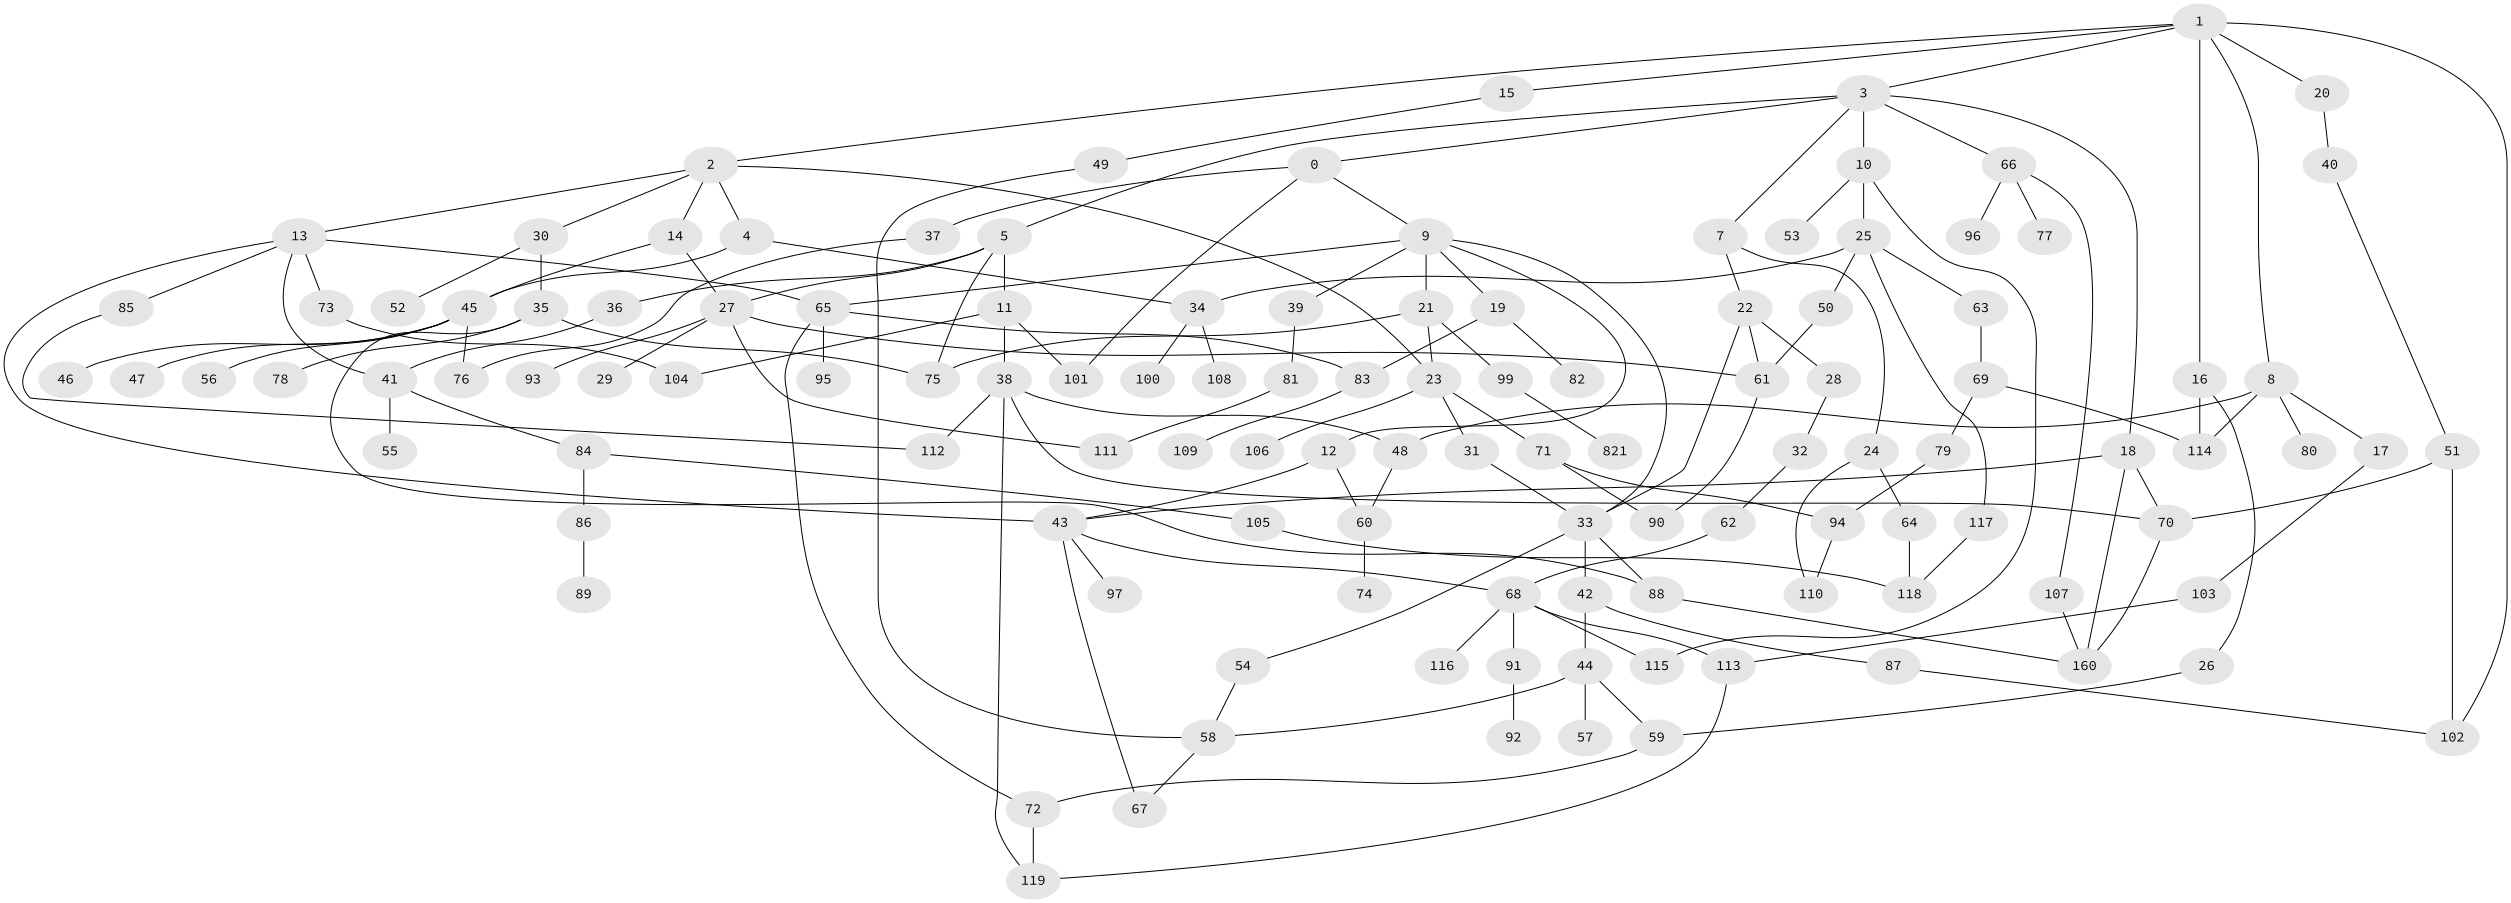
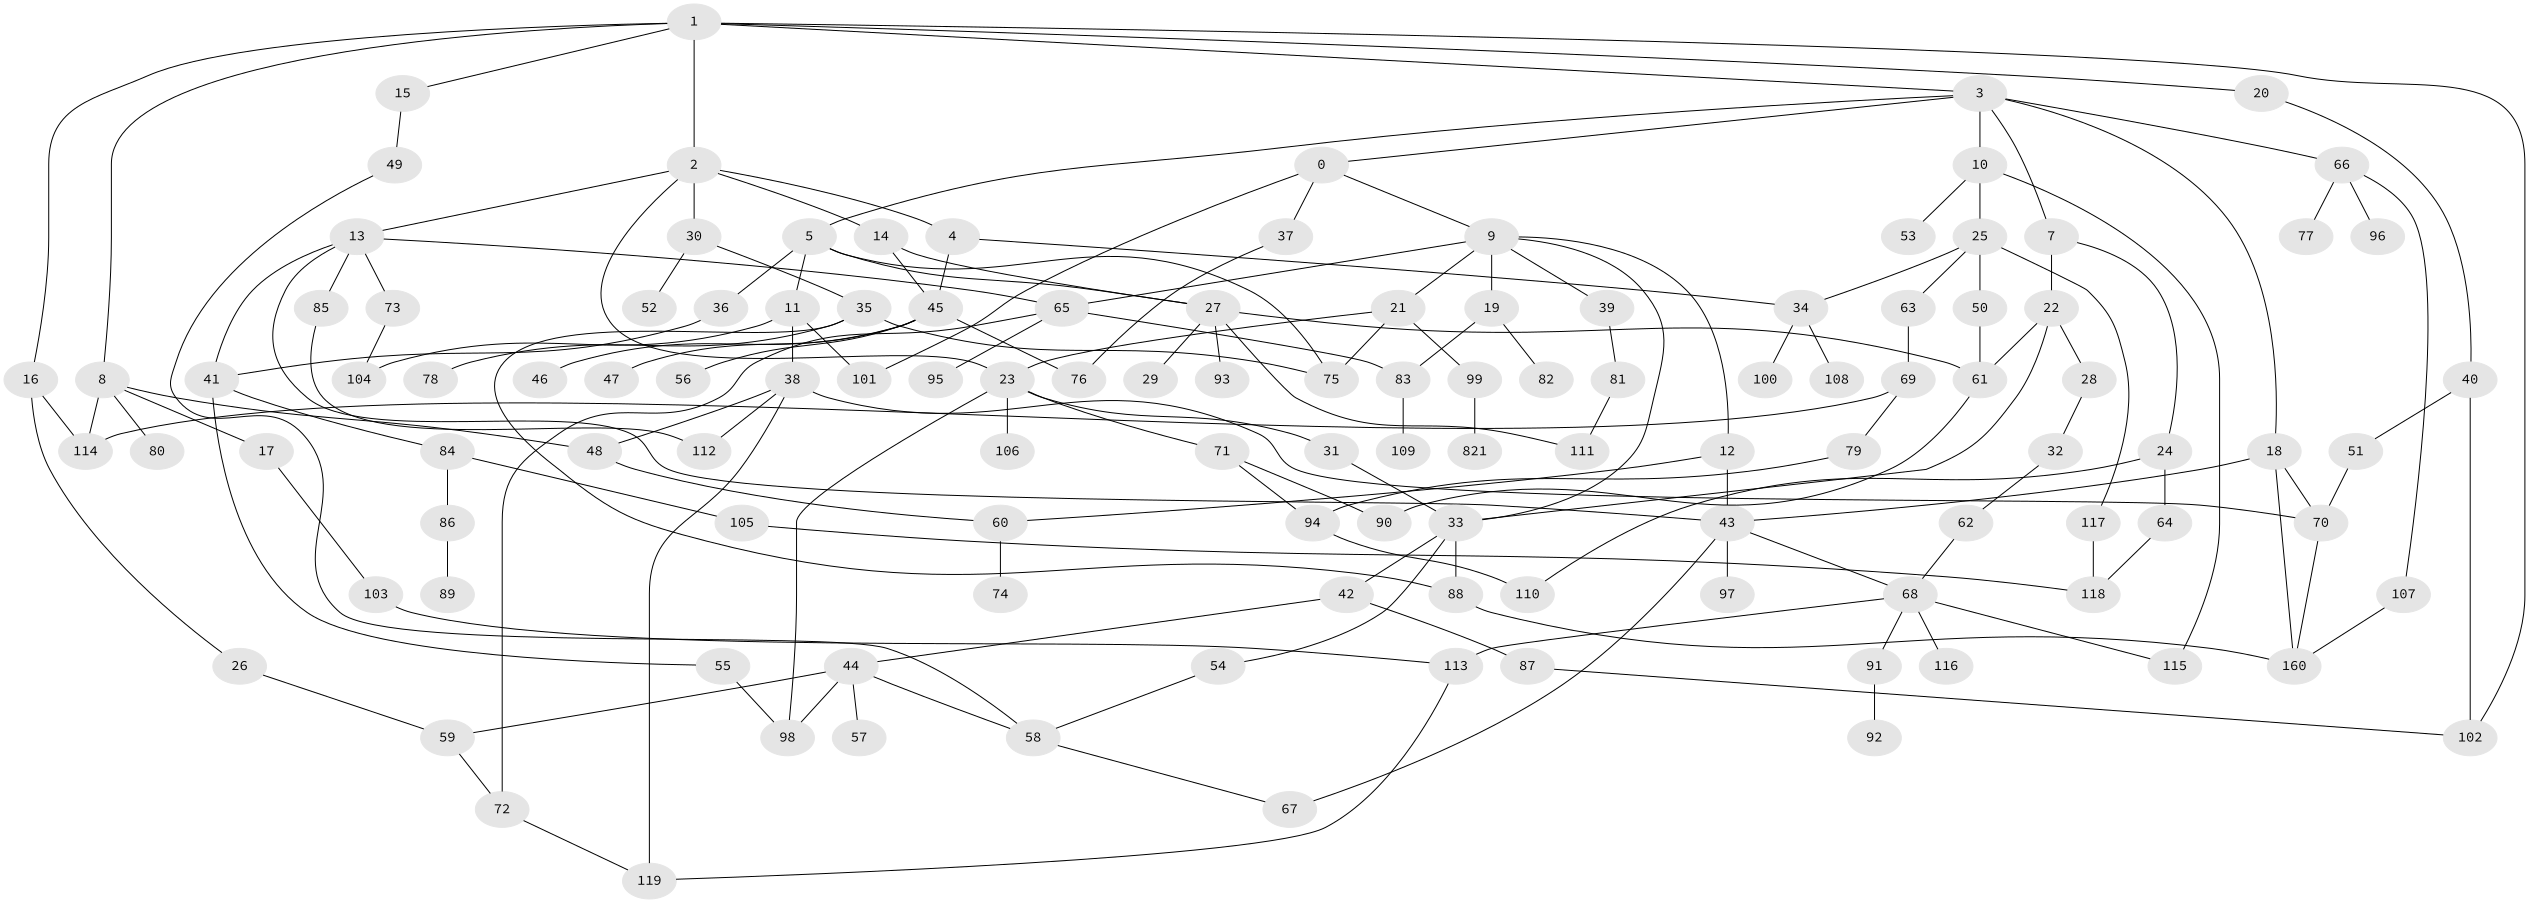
edge "51" -- "102": now "40" -- "102"
node "98": added
